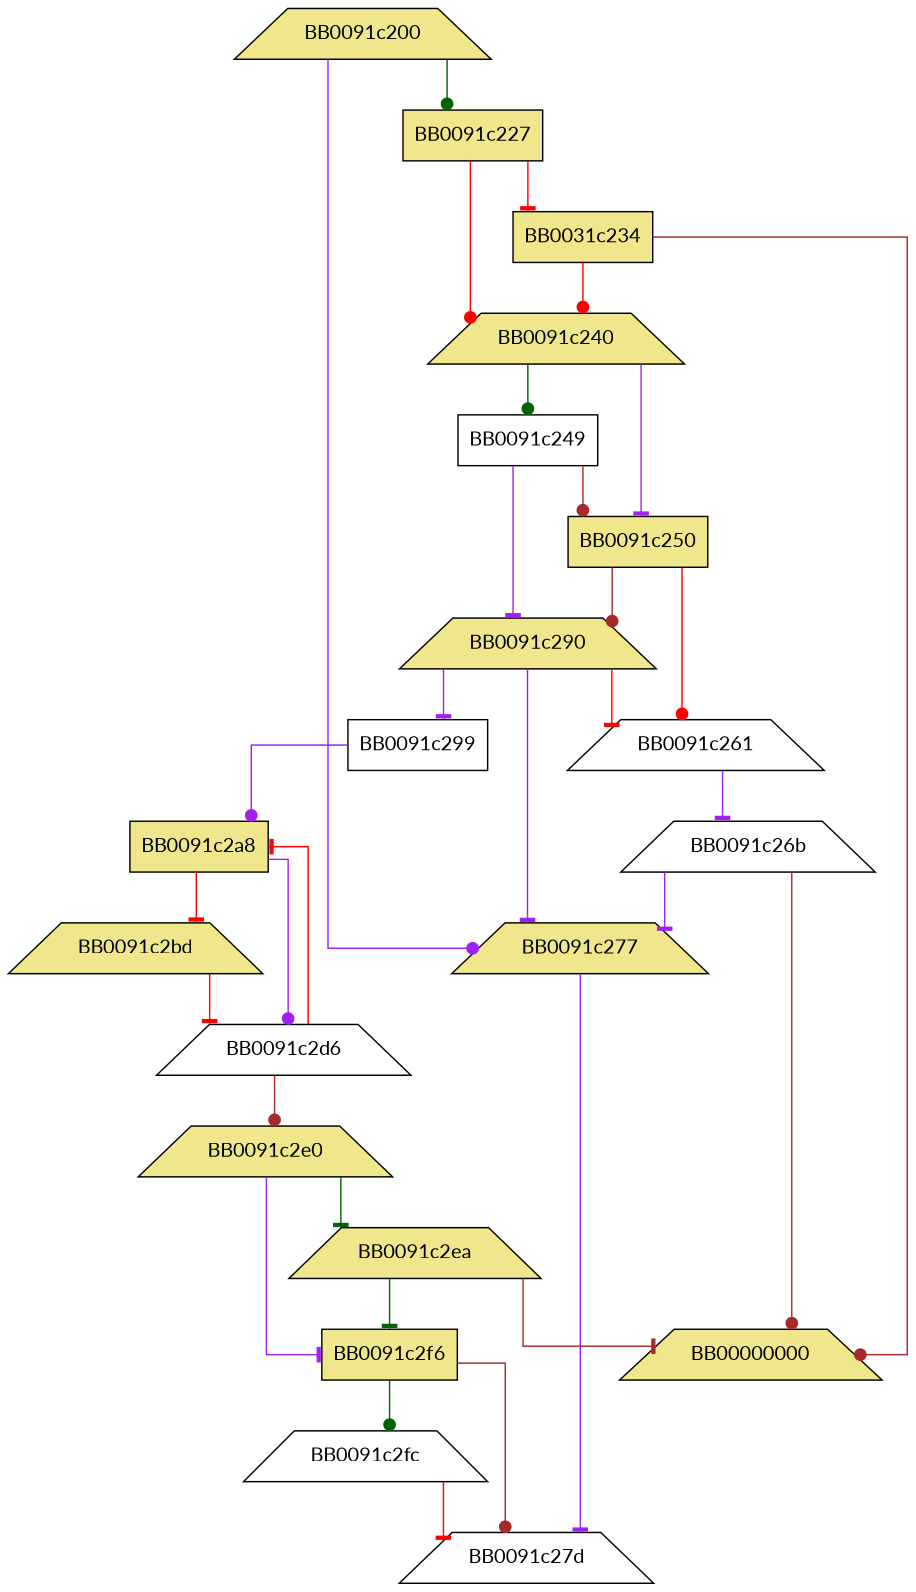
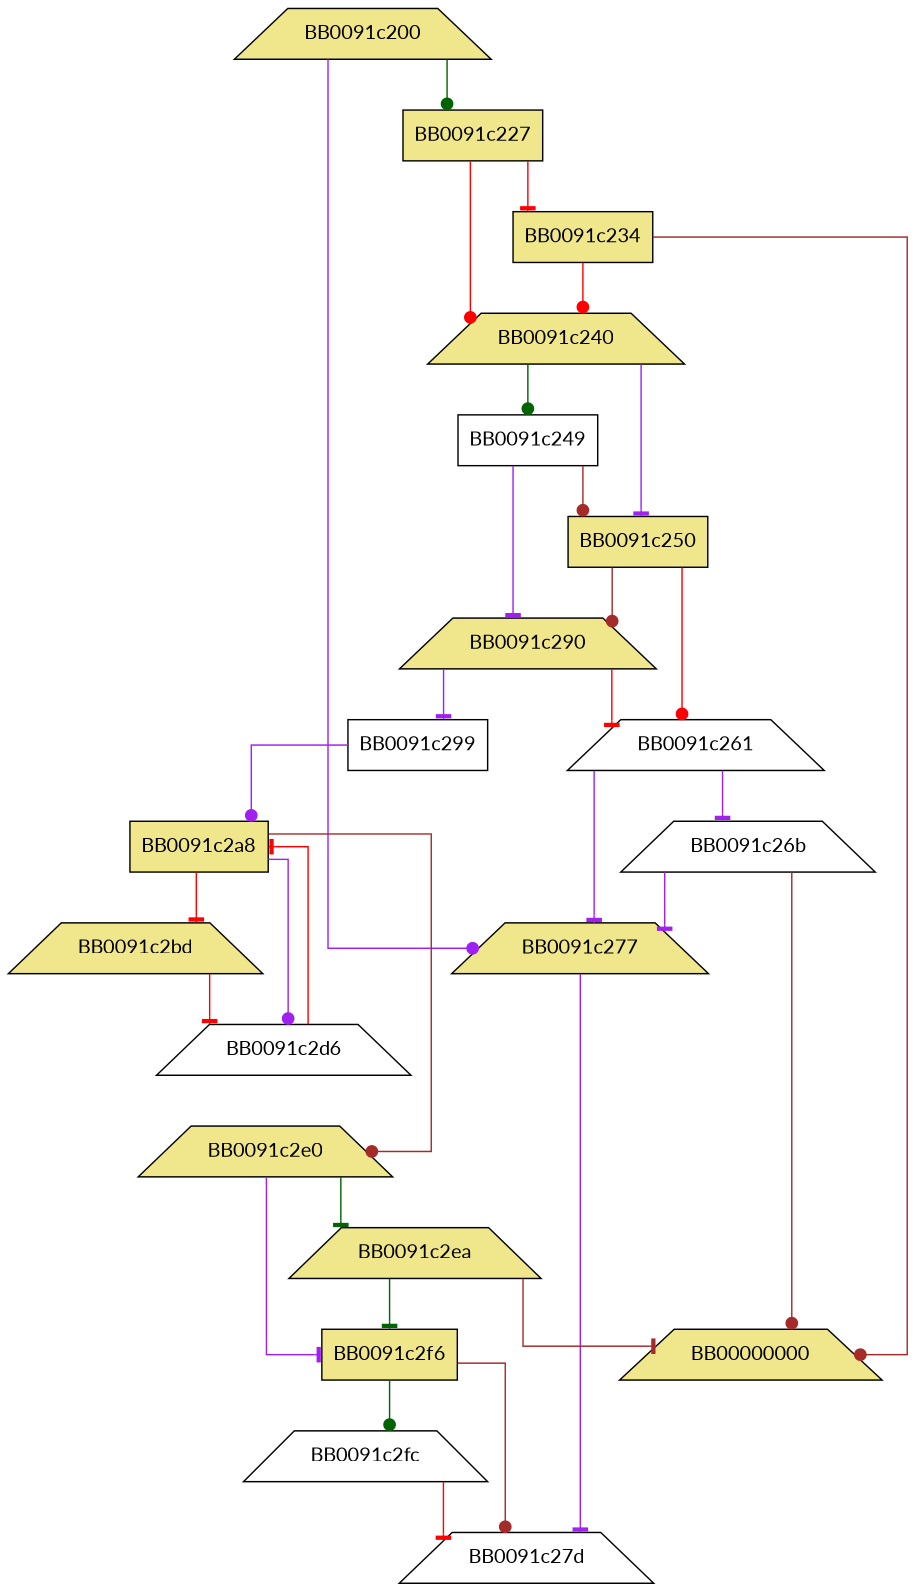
node "BB0031c234": label "BB0031c234" -> "BB0091c234"
edge "BB0091c290" -> "BB0091c277": now "BB0091c261" -> "BB0091c277"
edge "BB0091c2d6" -> "BB0091c2e0": now "BB0091c2a8" -> "BB0091c2e0"
